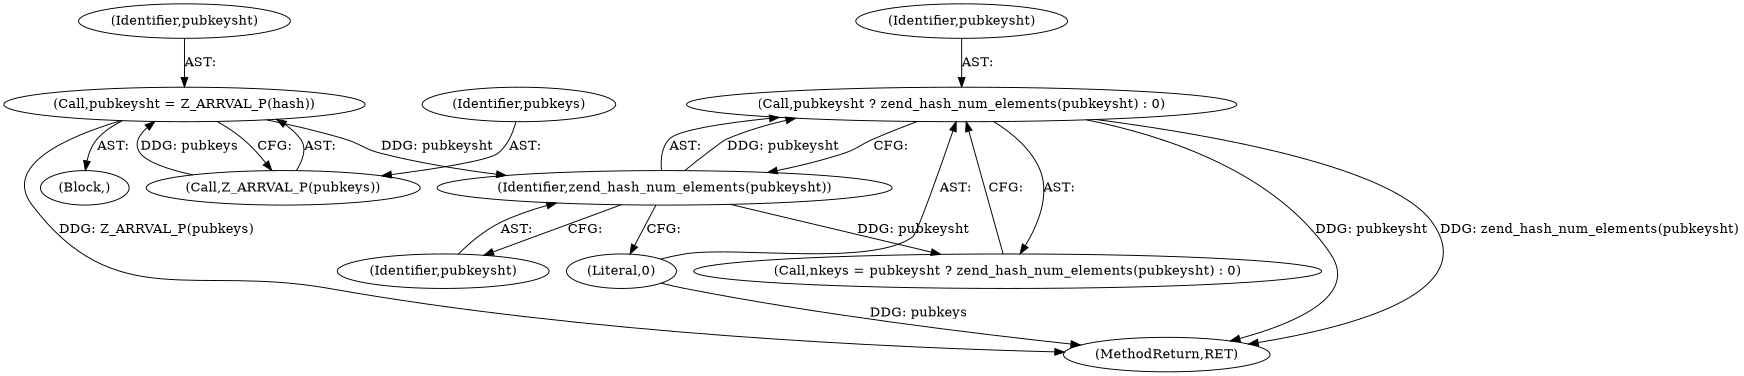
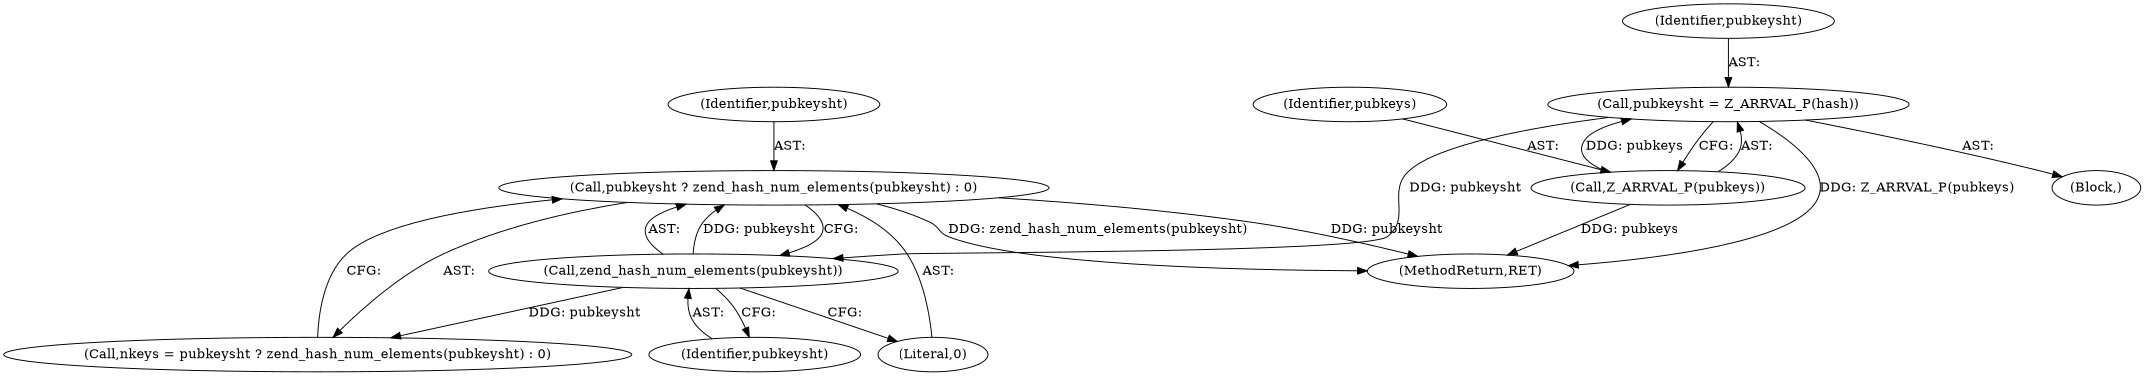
node "(Identifier,zend_hash_num_elements(pubkeysht))": label "(Identifier,zend_hash_num_elements(pubkeysht))" -> "(Call,zend_hash_num_elements(pubkeysht))"
edge "(Literal,0)" -> "(MethodReturn,RET)": now "(Call,Z_ARRVAL_P(pubkeys))" -> "(MethodReturn,RET)"
